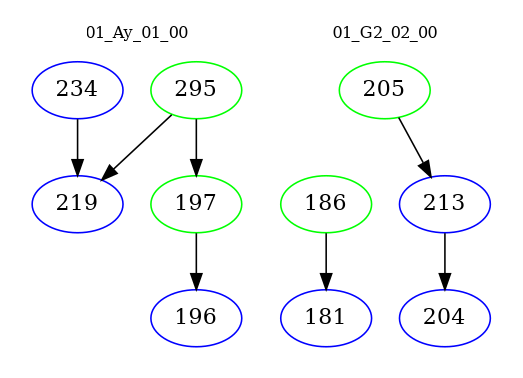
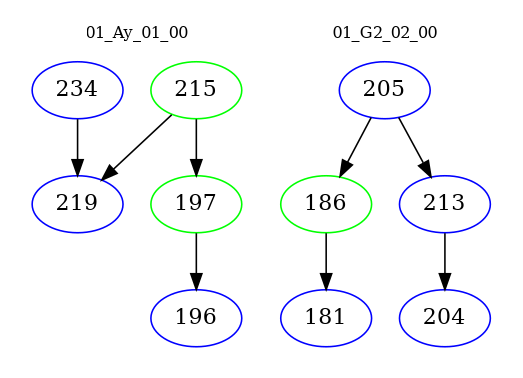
node "295": label "295" -> "215"
node "205": color green -> blue
edge "205" -> "186": added
